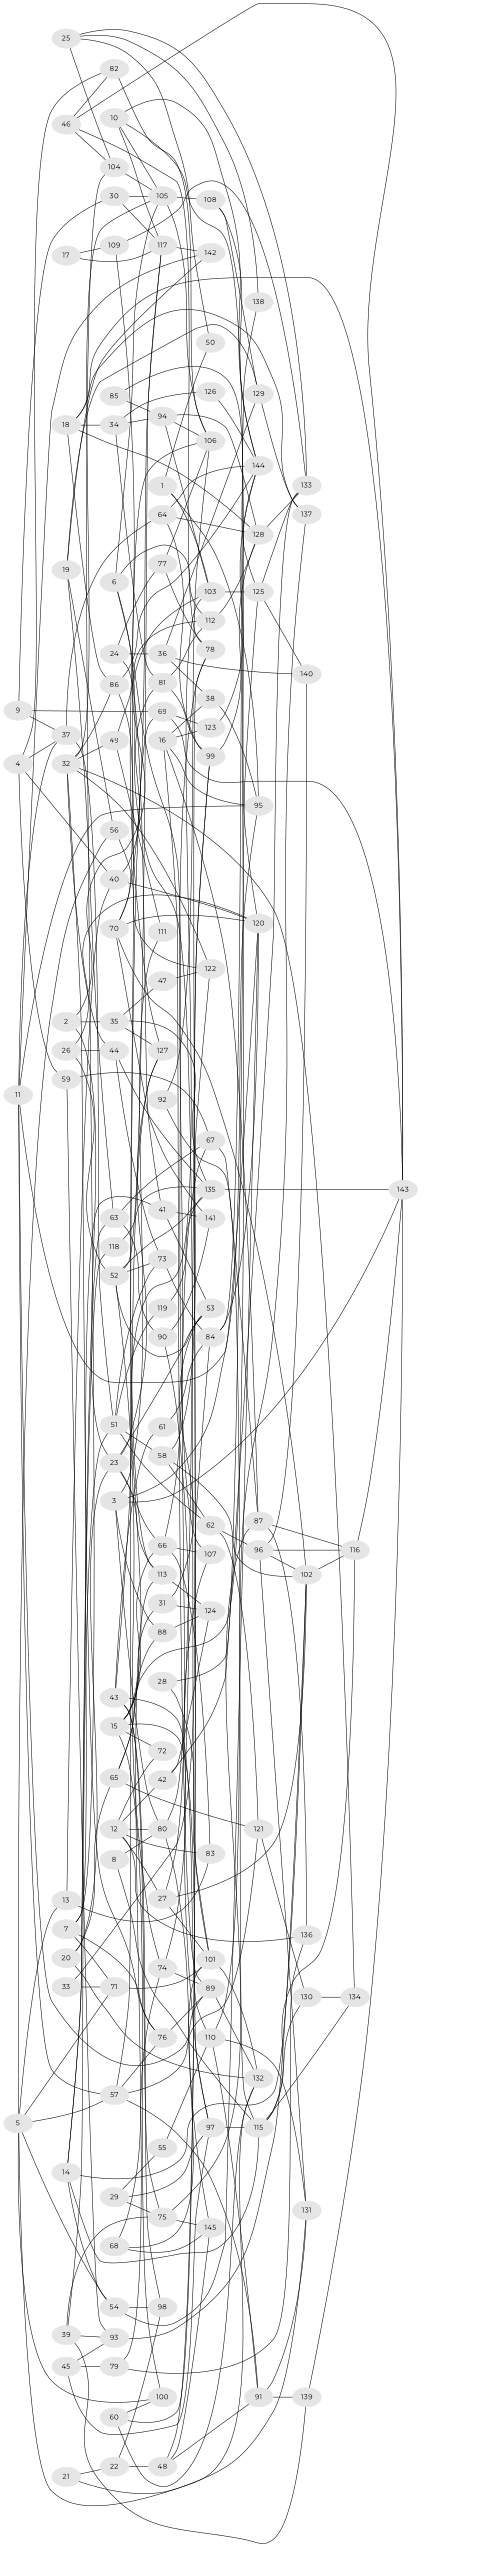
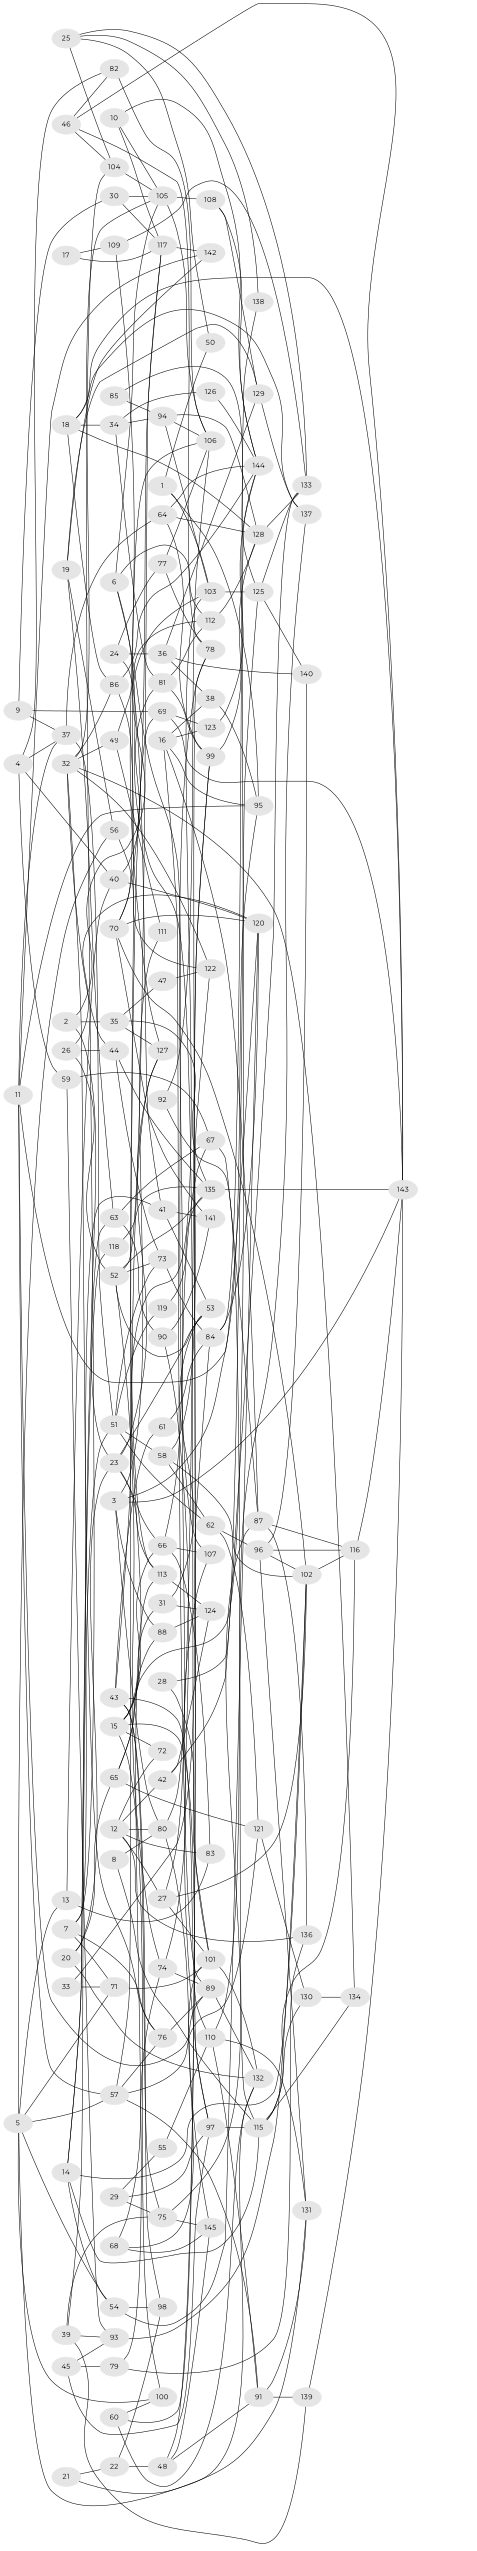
edge "10" -- "120": removed
